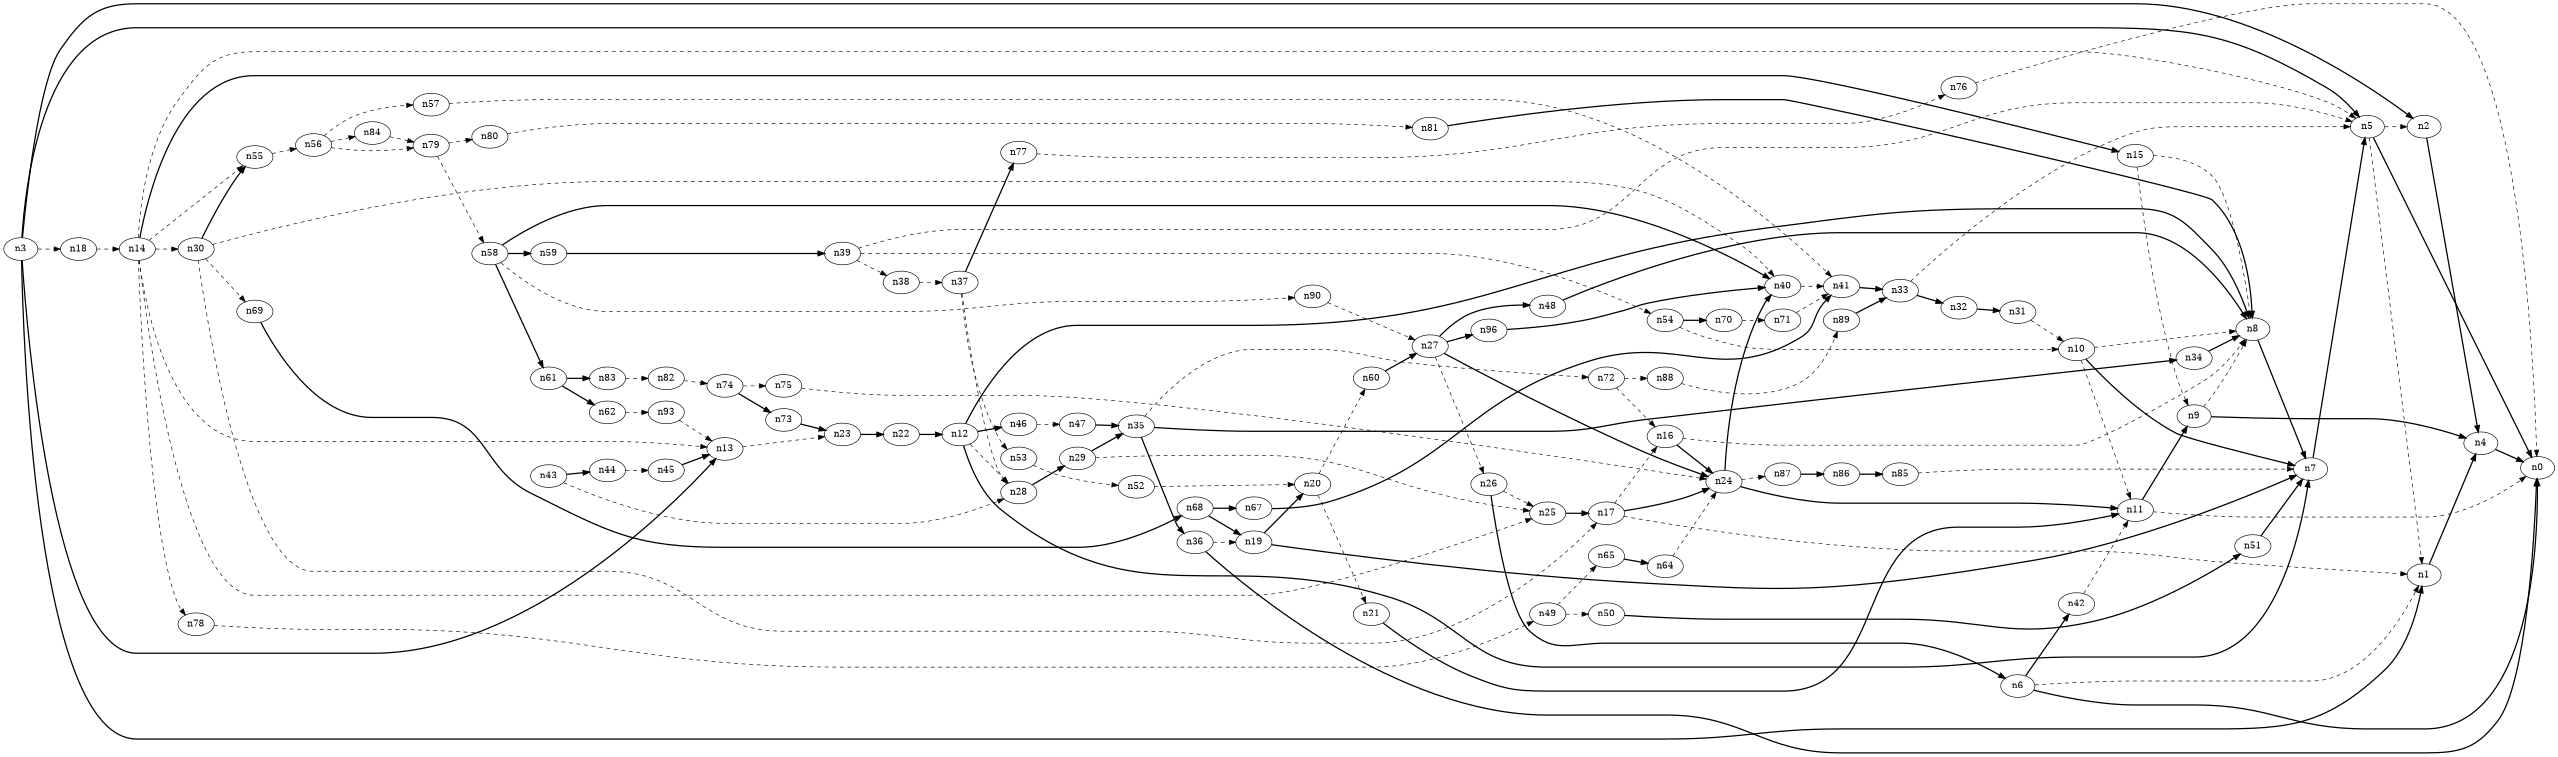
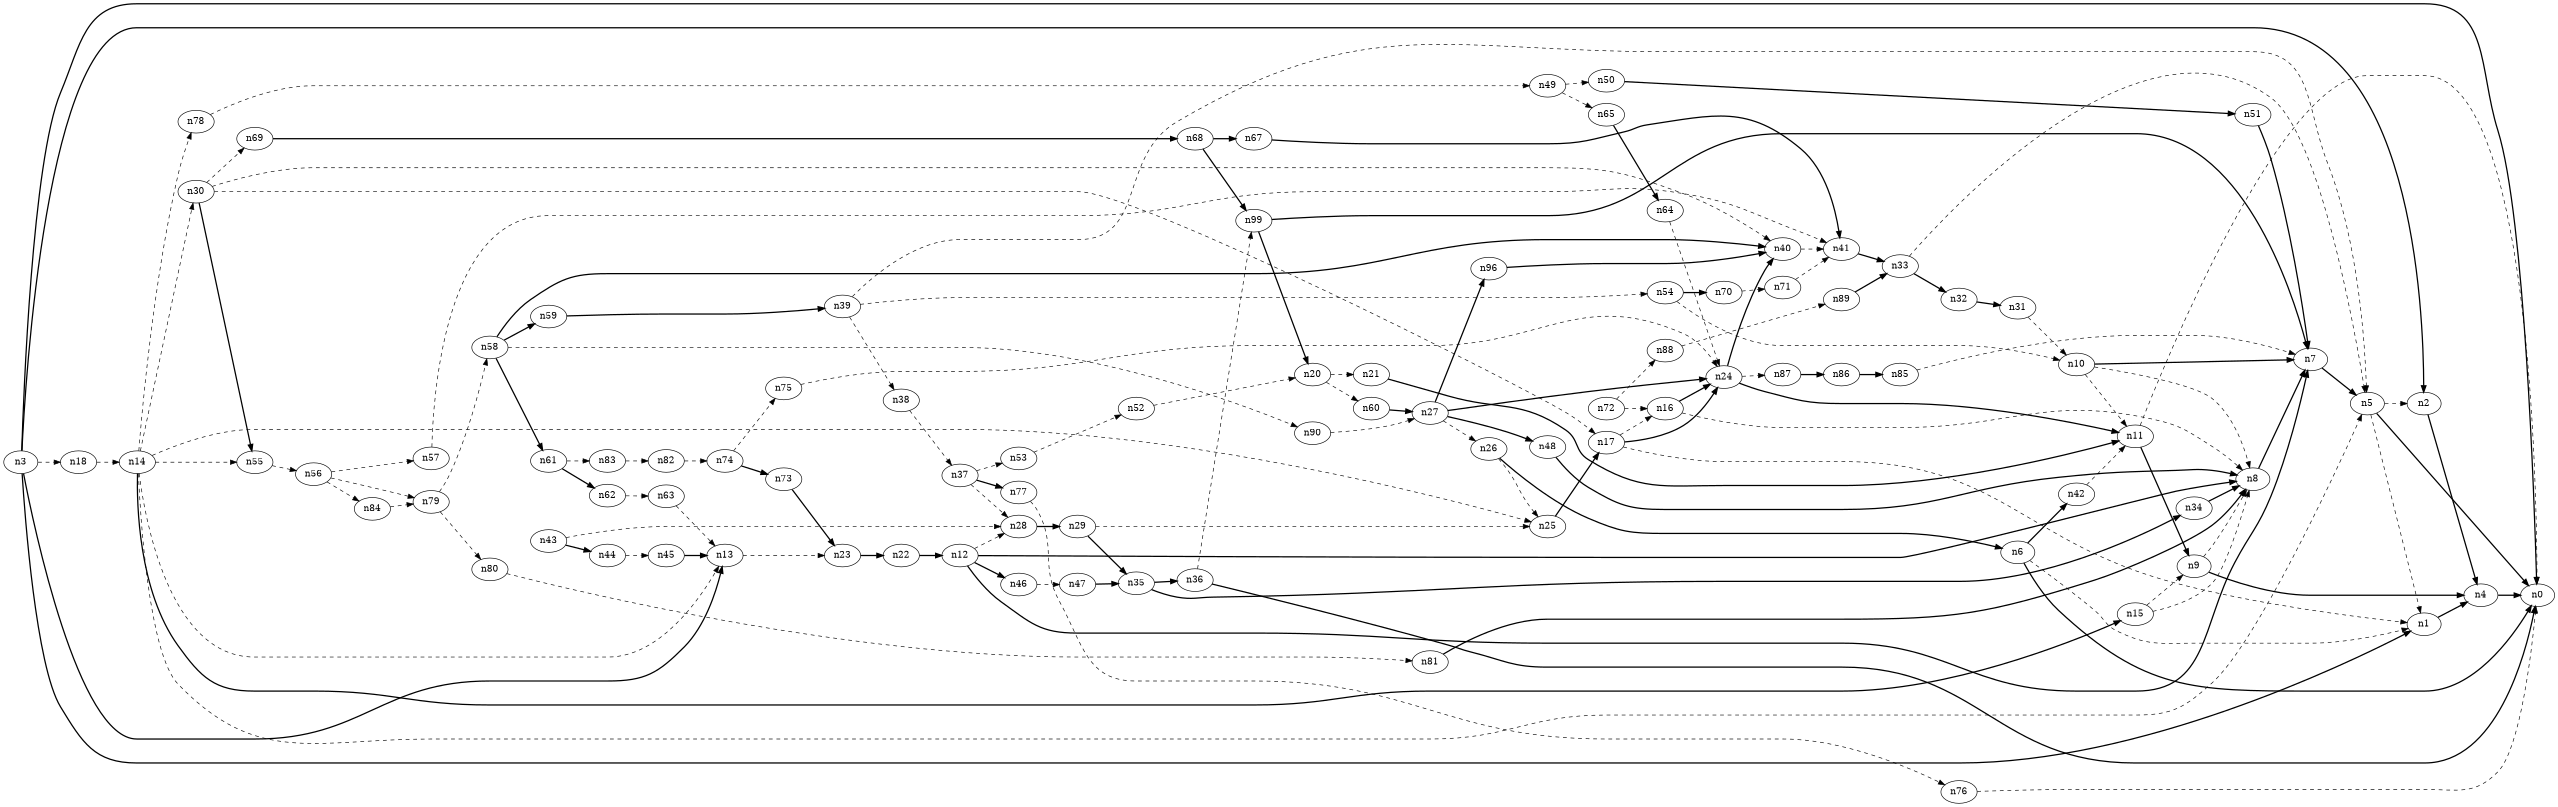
edge "n3" -> "n5": now "n3" -> "n0"
edge "n35" -> "n72": removed
edge "n61" -> "n83": style bold -> dashed
node "n93": label "n93" -> "n63"
node "n19": label "n19" -> "n99"
